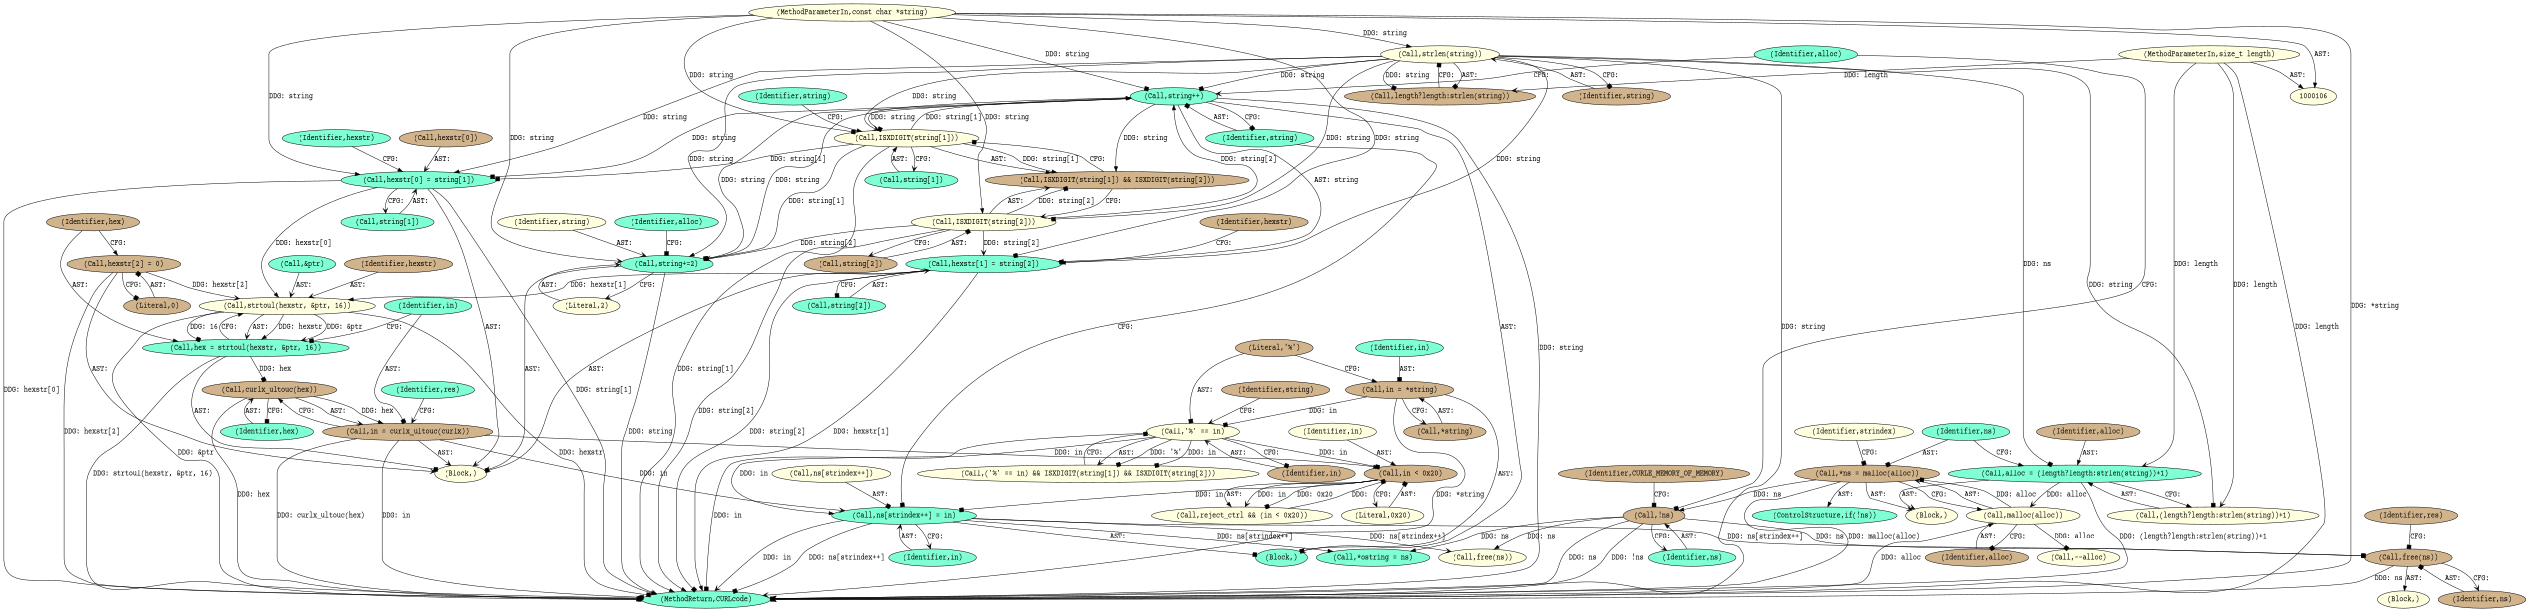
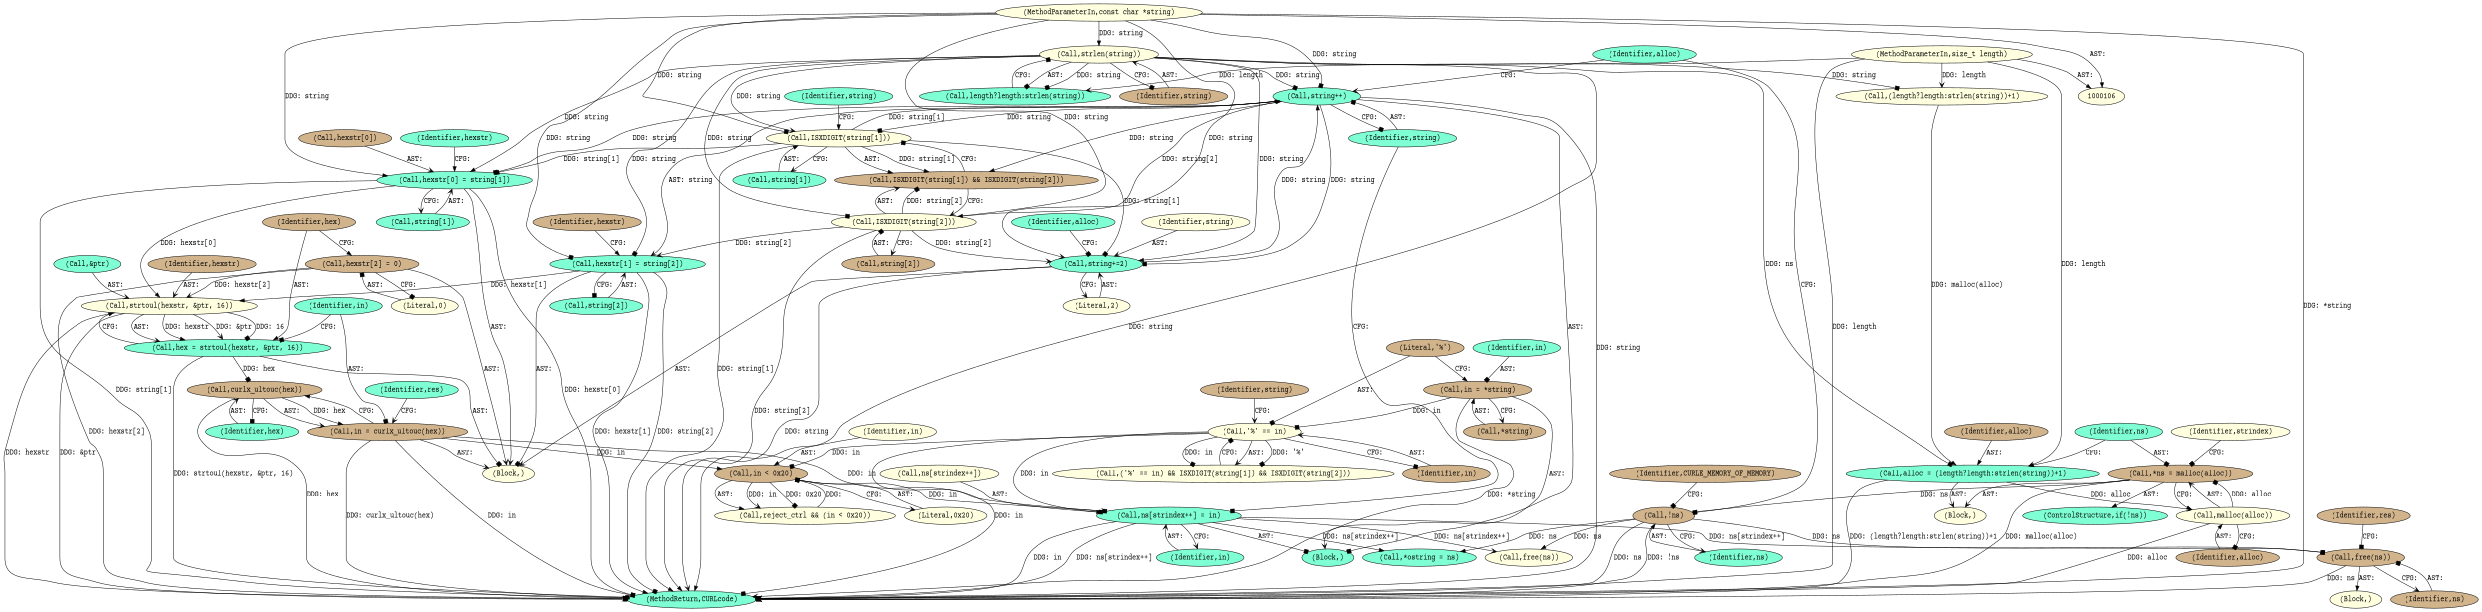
node "(Call,length?length:strlen(string))": fillcolor tan -> aquamarine
node "(Literal,0)": fillcolor tan -> lightyellow
node "(Call,in = curlx_ultouc(curlx))": label "(Call,in = curlx_ultouc(curlx))" -> "(Call,in = curlx_ultouc(hex))"
edge "(Call,alloc = (length?length:strlen(string))+1)" -> "(Call,(length?length:strlen(string))+1)": removed, label "CFG:"
edge "(Call,(length?length:strlen(string))+1)" -> "(Call,alloc = (length?length:strlen(string))+1)": label "AST: " -> "DDG: malloc(alloc)"
node "(Call,--alloc)": removed
